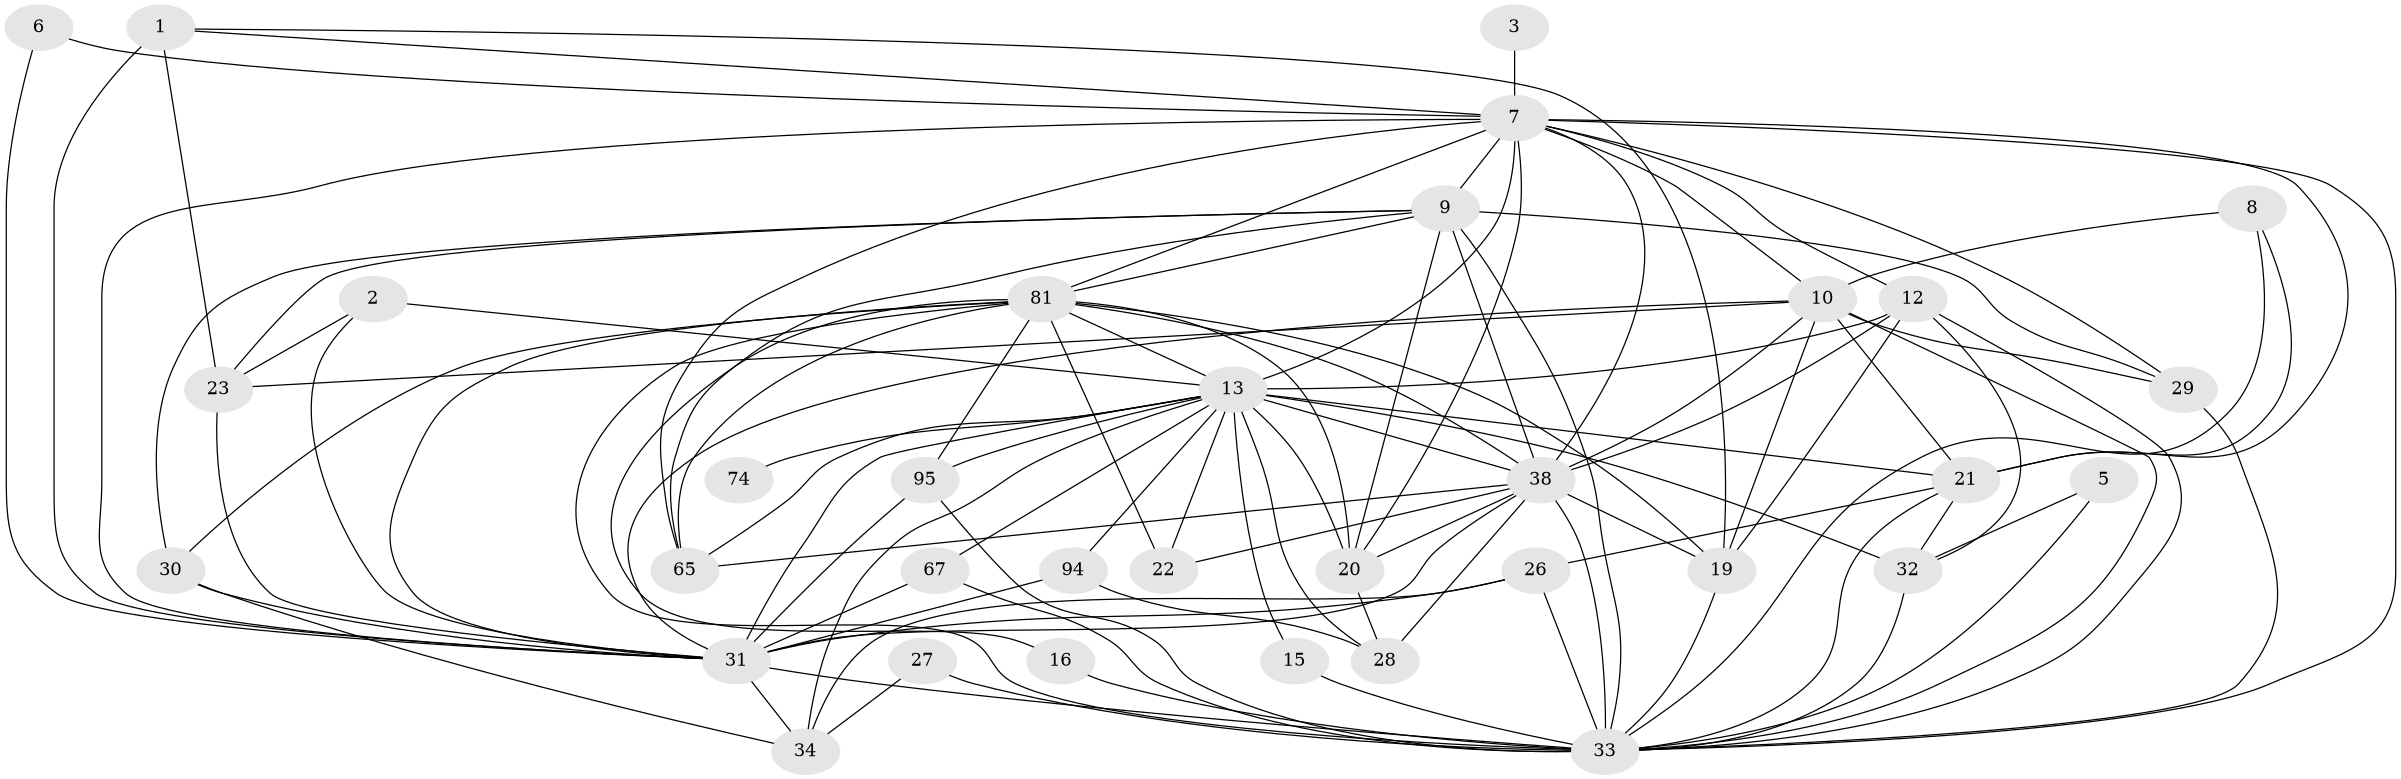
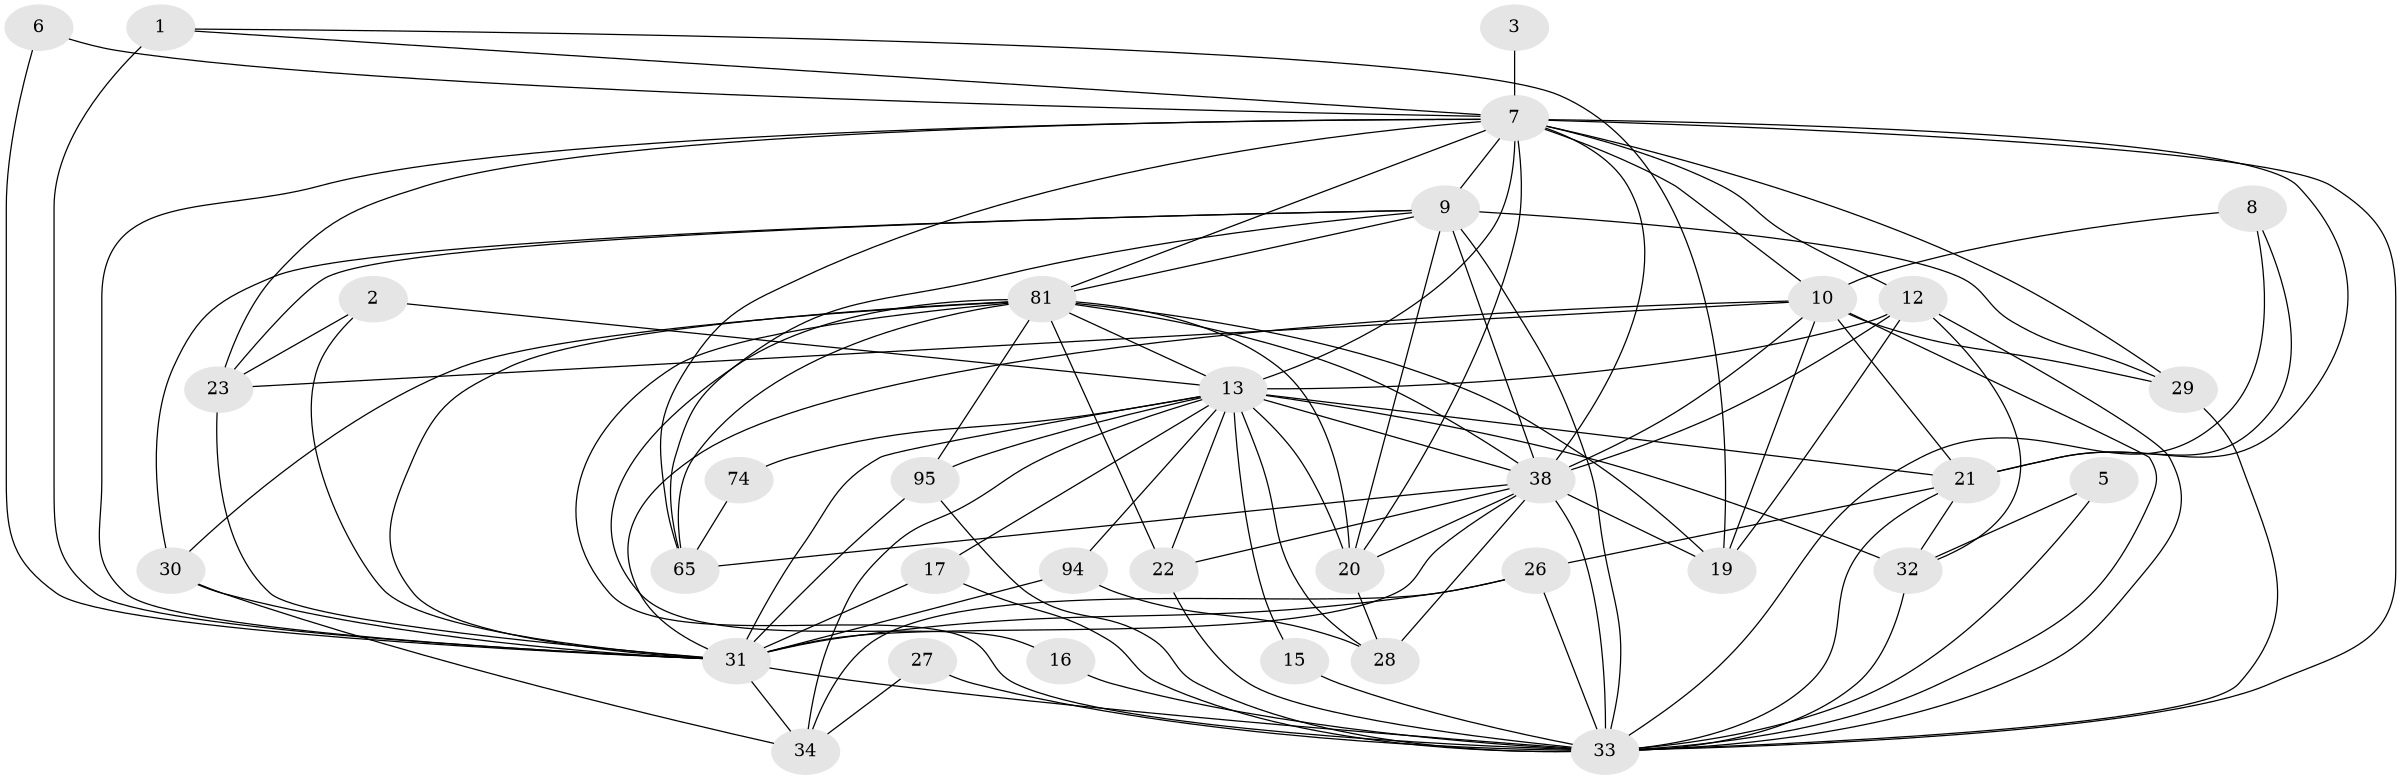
edge "1" -- "23": now "7" -- "23"
edge "13" -- "65": now "74" -- "65"
node "67": label "67" -> "17"
edge "19" -- "33": now "22" -- "33"
